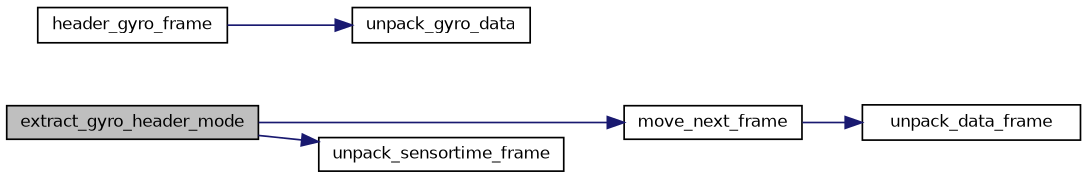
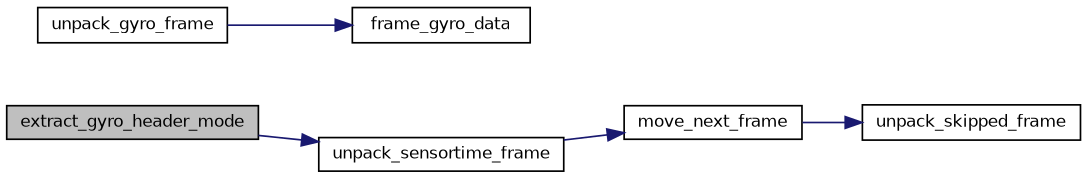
node "header_gyro_frame": label "header_gyro_frame" -> "unpack_gyro_frame"
node "unpack_gyro_data": label "unpack_gyro_data" -> "frame_gyro_data"
edge "extract_gyro_header_mode" -> "move_next_frame": now "unpack_sensortime_frame" -> "move_next_frame"
node "unpack_data_frame": label "unpack_data_frame" -> "unpack_skipped_frame"
